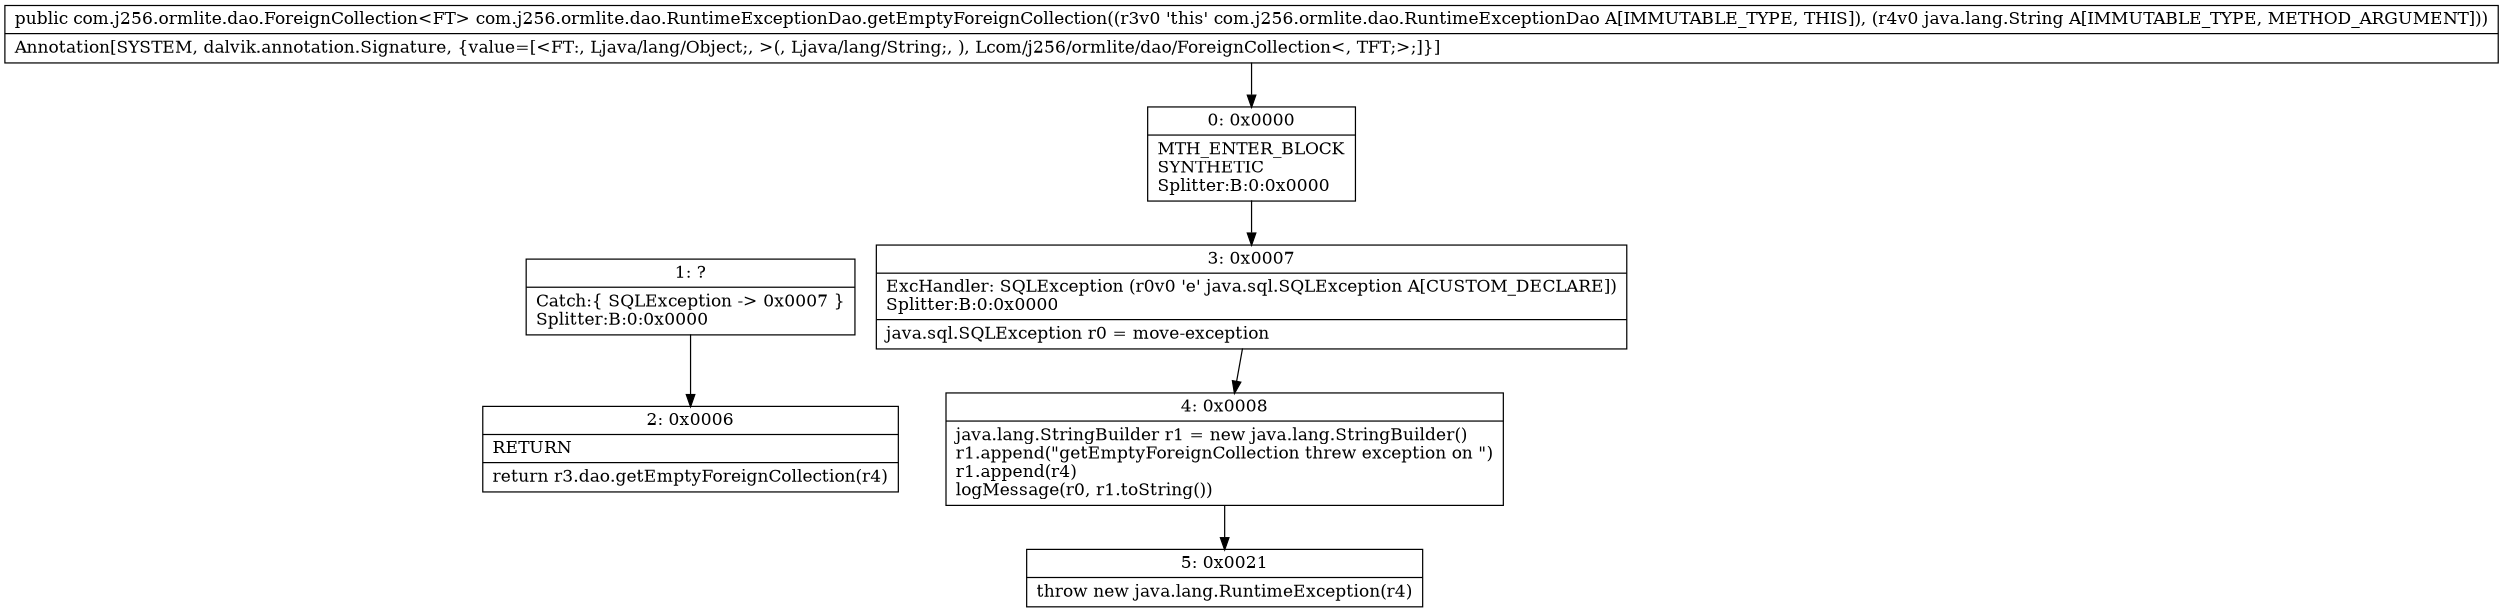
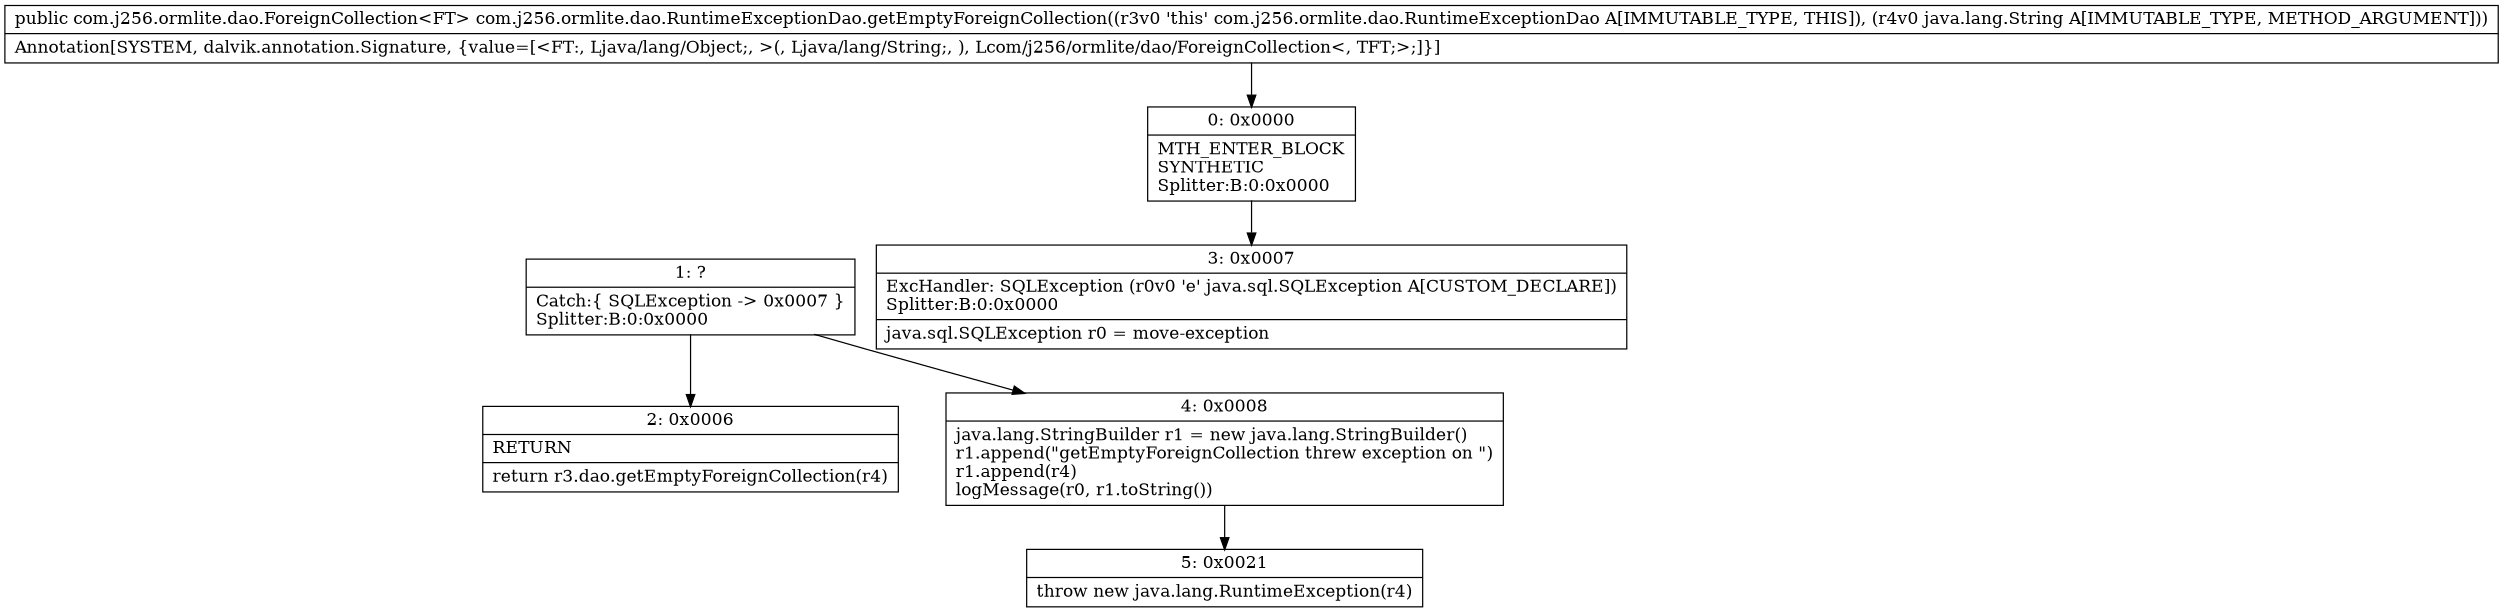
edge "3: 0x0007" -> "4: 0x0008": now "1: ?" -> "4: 0x0008"
